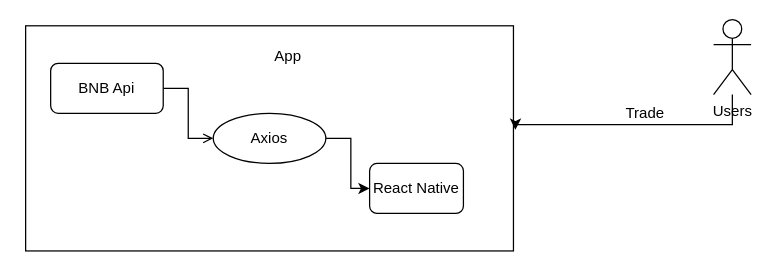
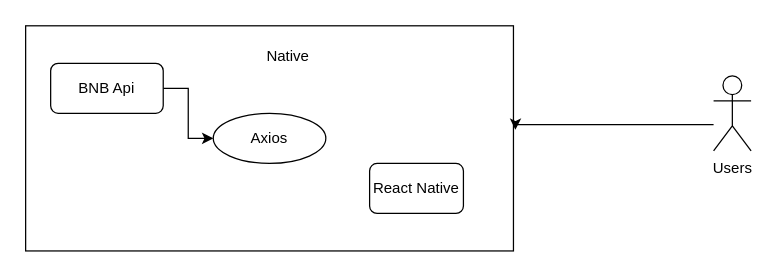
node "App": label "App" -> "Native"
node "Users": moved (732, 57) -> (732, 113)
node "Trade": removed
edge "BNB Api" -> "Axios": arrowhead open -> classic
edge "Axios" -> "React Native": removed
